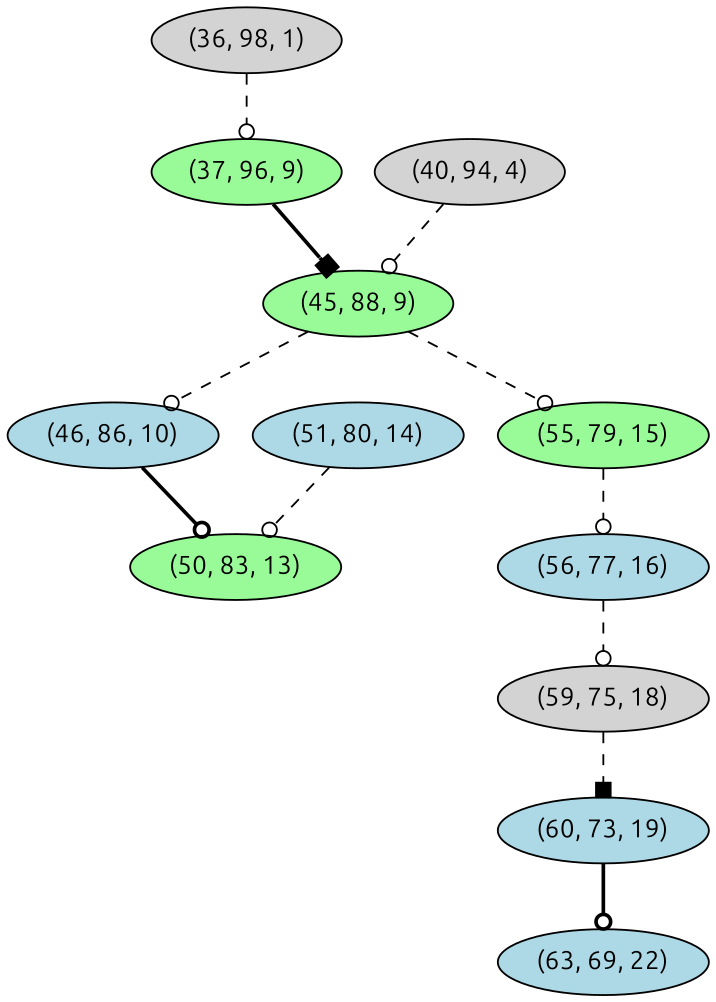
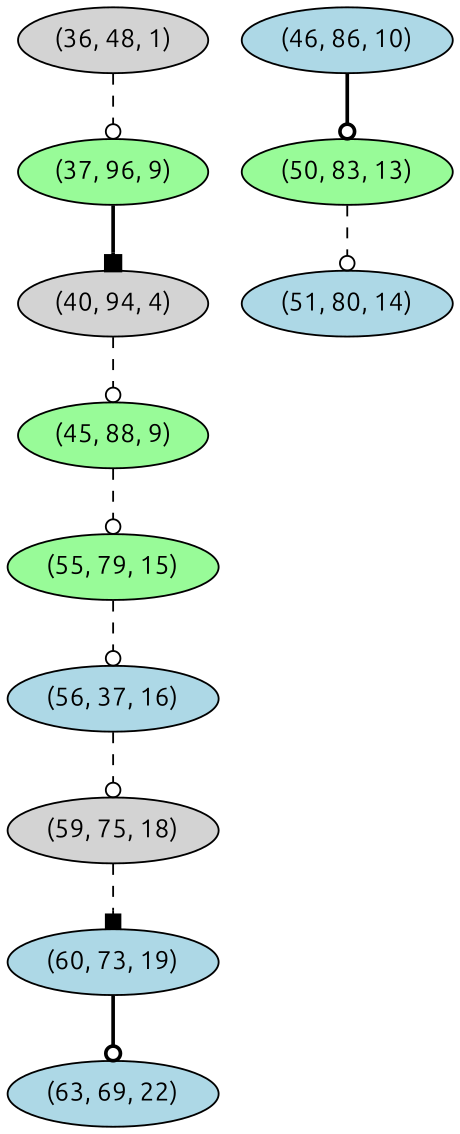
node "(36, 98, 1)": label "(36, 98, 1)" -> "(36, 48, 1)"
edge "(37, 96, 9)" -> "(45, 88, 9)": now "(37, 96, 9)" -> "(40, 94, 4)"
edge "(45, 88, 9)" -> "(46, 86, 10)": removed
edge "(51, 80, 14)" -> "(50, 83, 13)": reversed
node "(56, 77, 16)": label "(56, 77, 16)" -> "(56, 37, 16)"
